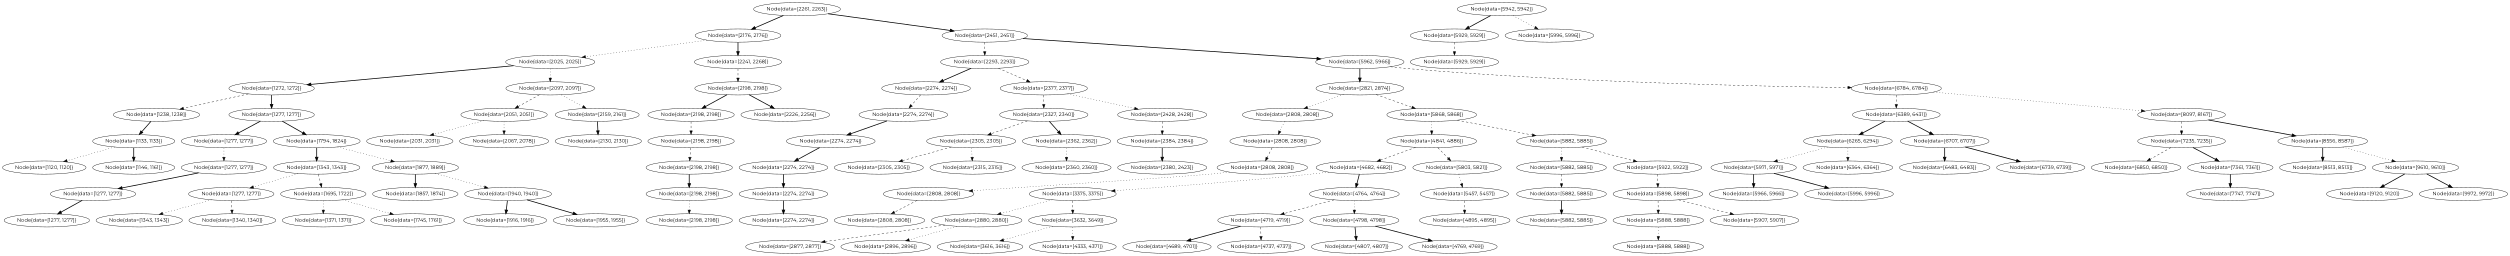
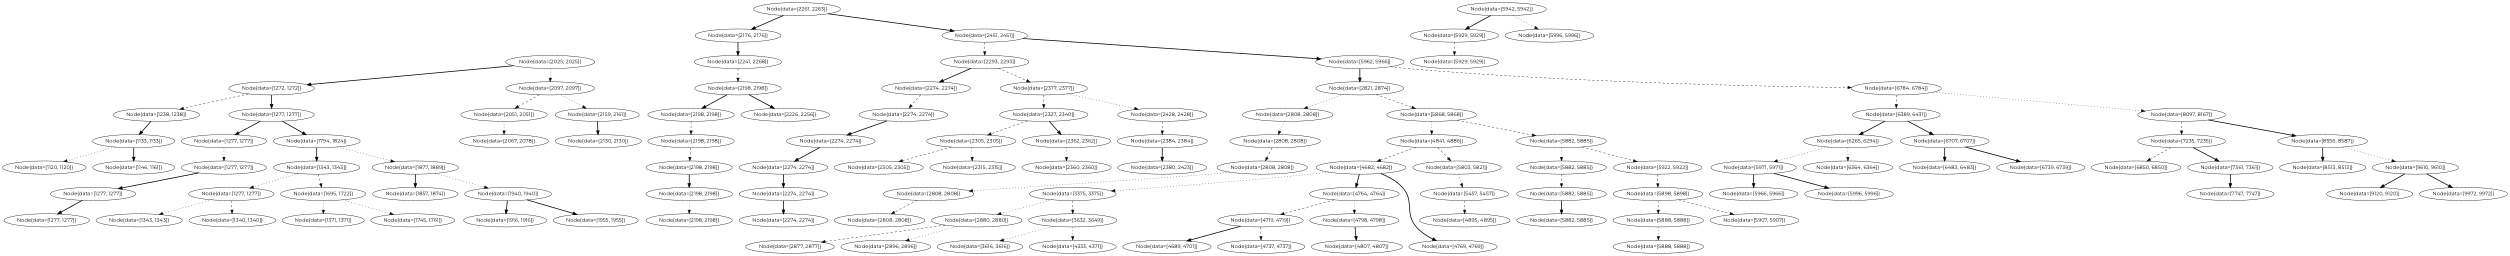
edge "Node{data=[2176, 2176]}" -> "Node{data=[2025, 2025]}": removed
node "Node{data=[2031, 2031]}": removed
edge "Node{data=[4798, 4798]}" -> "Node{data=[4769, 4769]}": now "Node{data=[4682, 4682]}" -> "Node{data=[4769, 4769]}"
